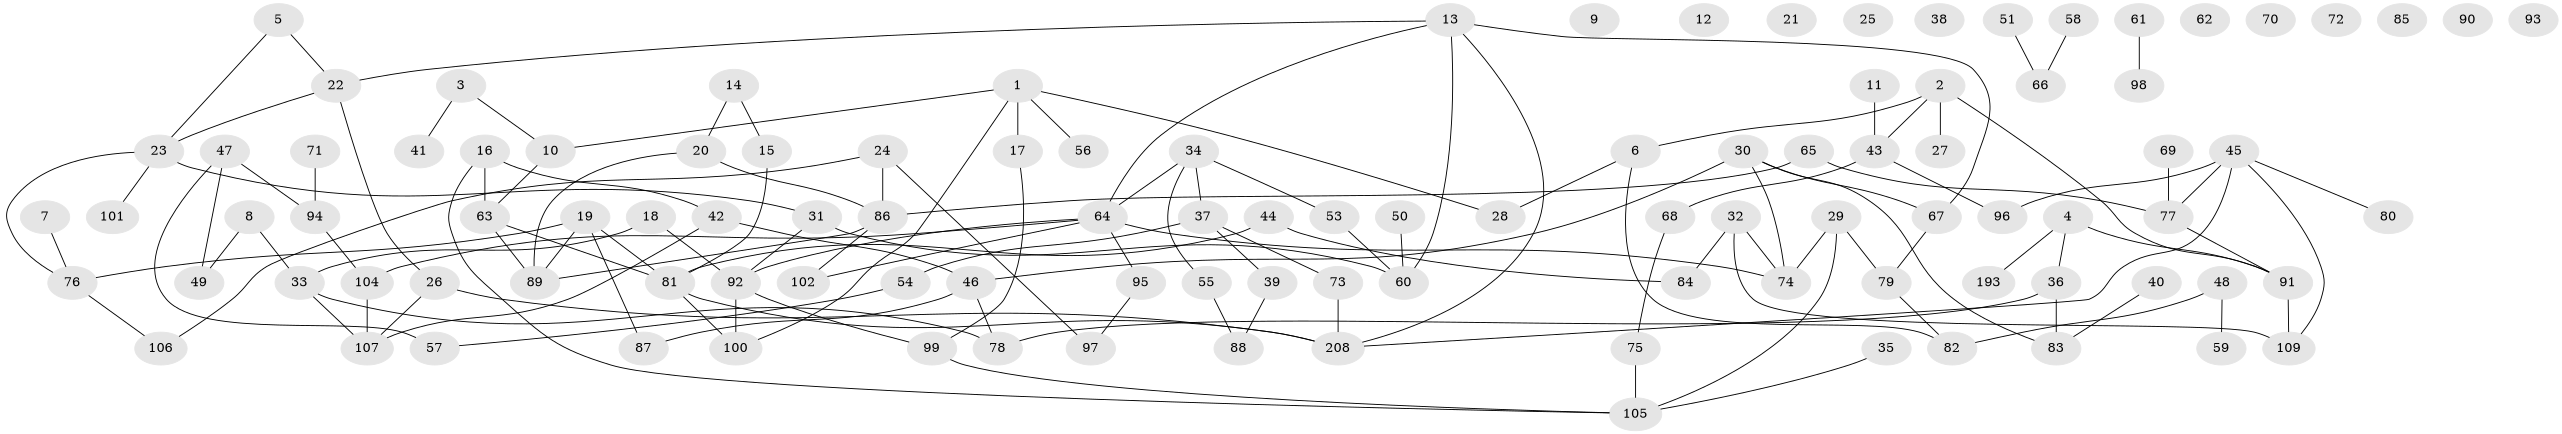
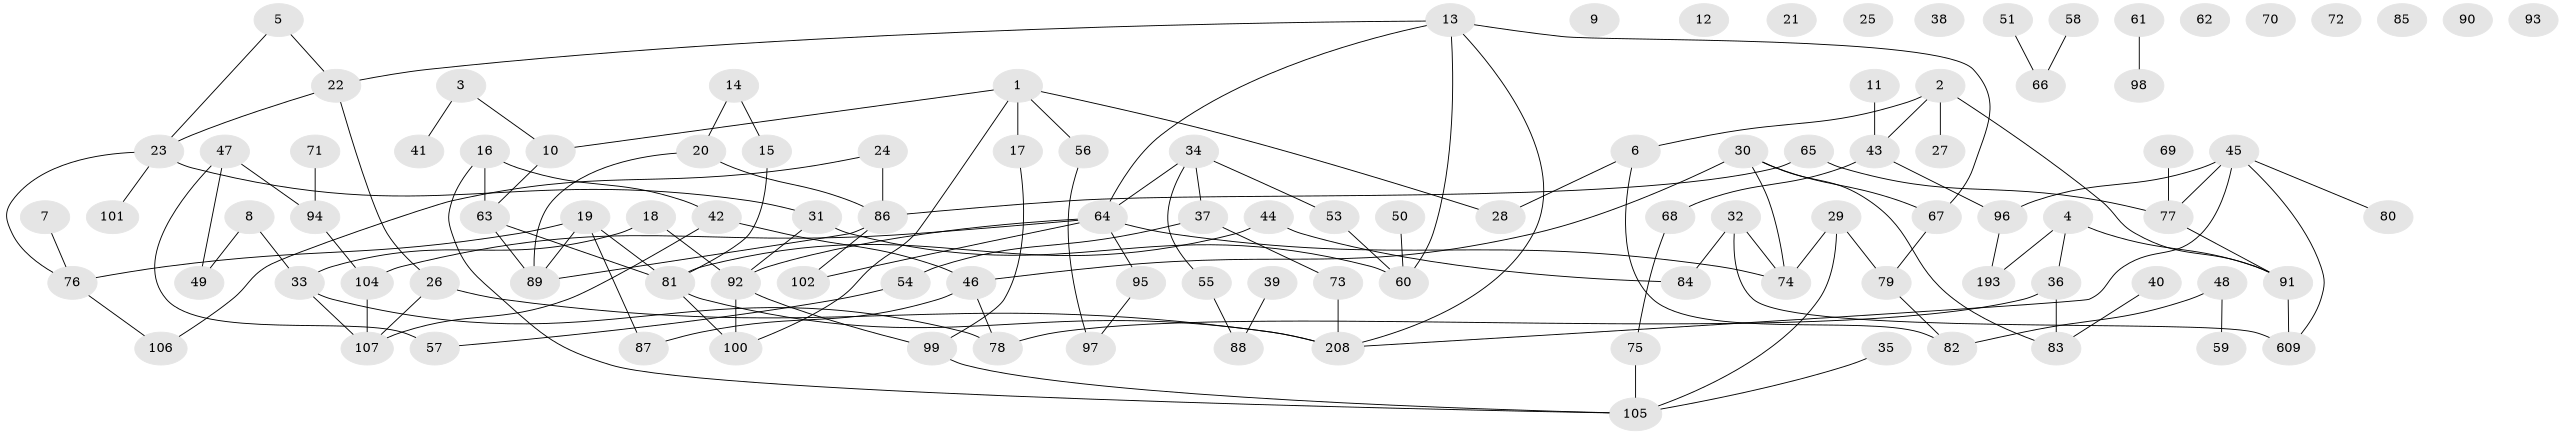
edge "24" -- "97": now "56" -- "97"
edge "96" -- "193": added
edge "37" -- "39": removed
node "109": label "109" -> "609"
